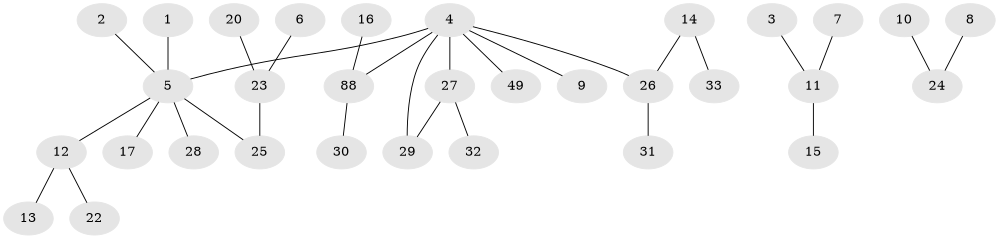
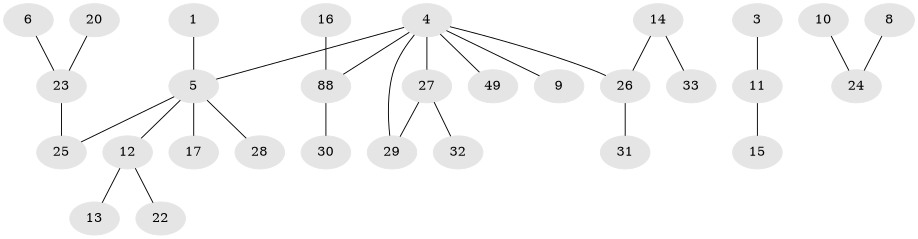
node "2": removed
node "7": removed
